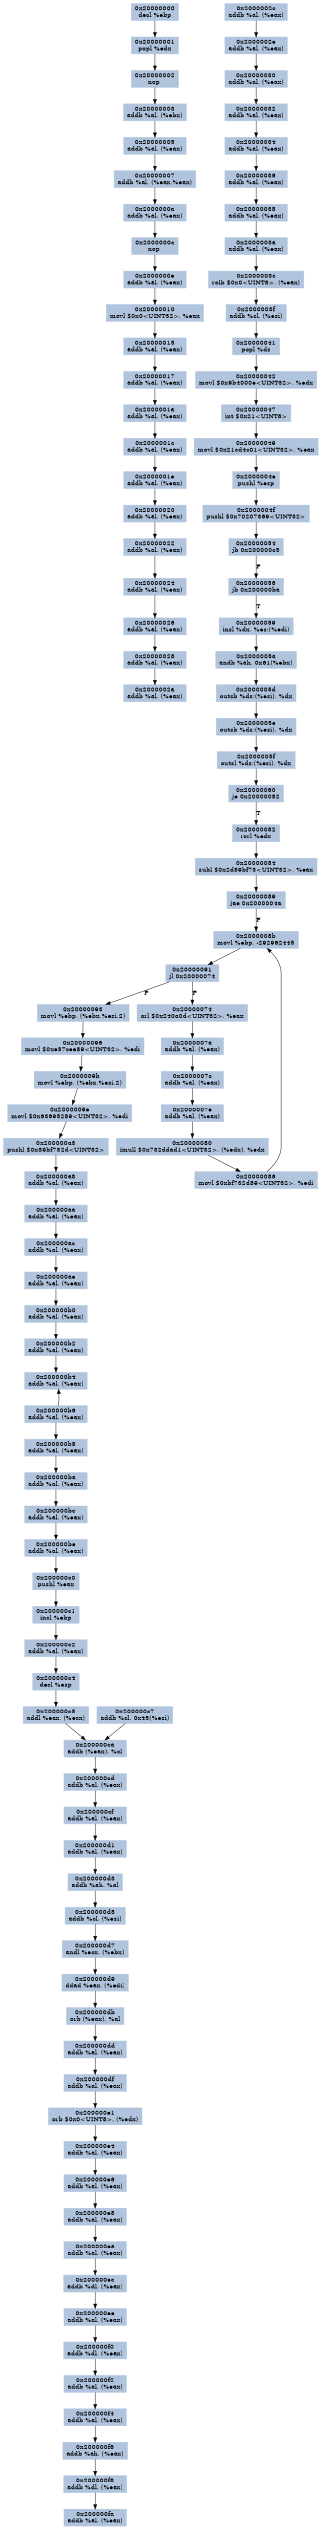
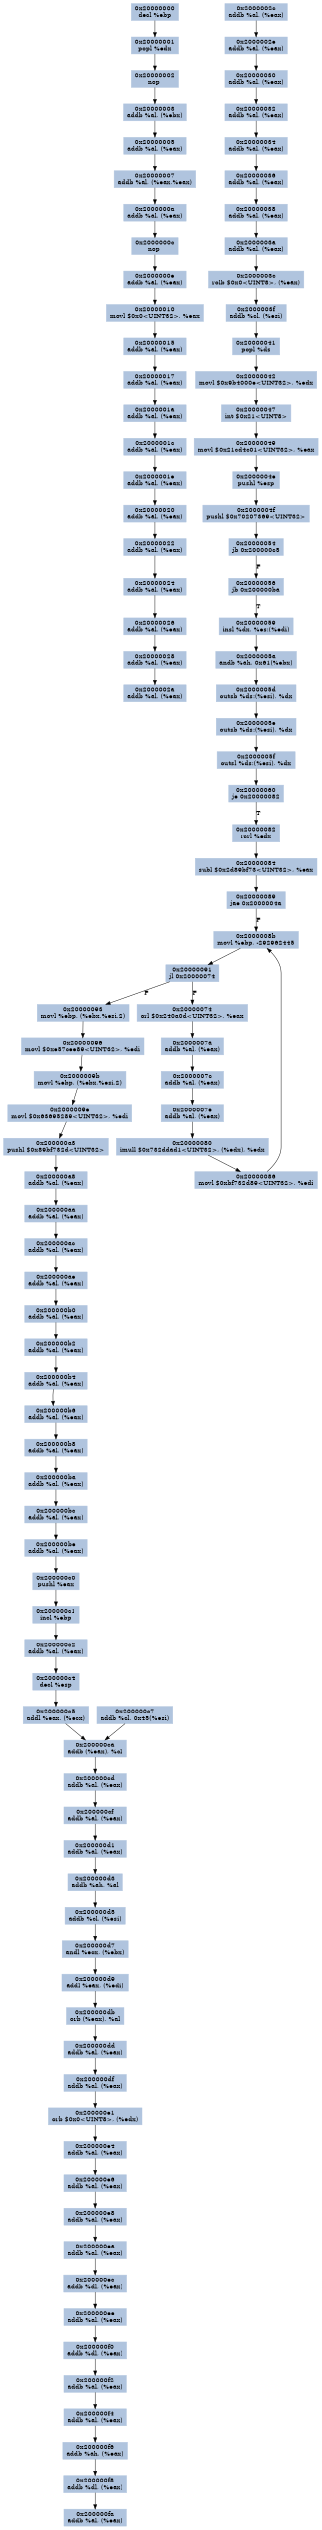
edge "0x200000b6 addb %al, (%eax)" -> "0x200000b4 addb %al, (%eax)": reversed
node "0x200000d9 ddad %eax, (%edi)": label "0x200000d9 ddad %eax, (%edi)" -> "0x200000d9 addl %eax, (%edi)"
